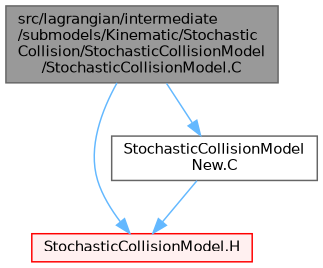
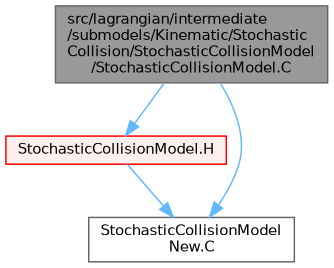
edge "StochasticCollisionModel New.C" -> "StochasticCollisionModel.H": reversed
